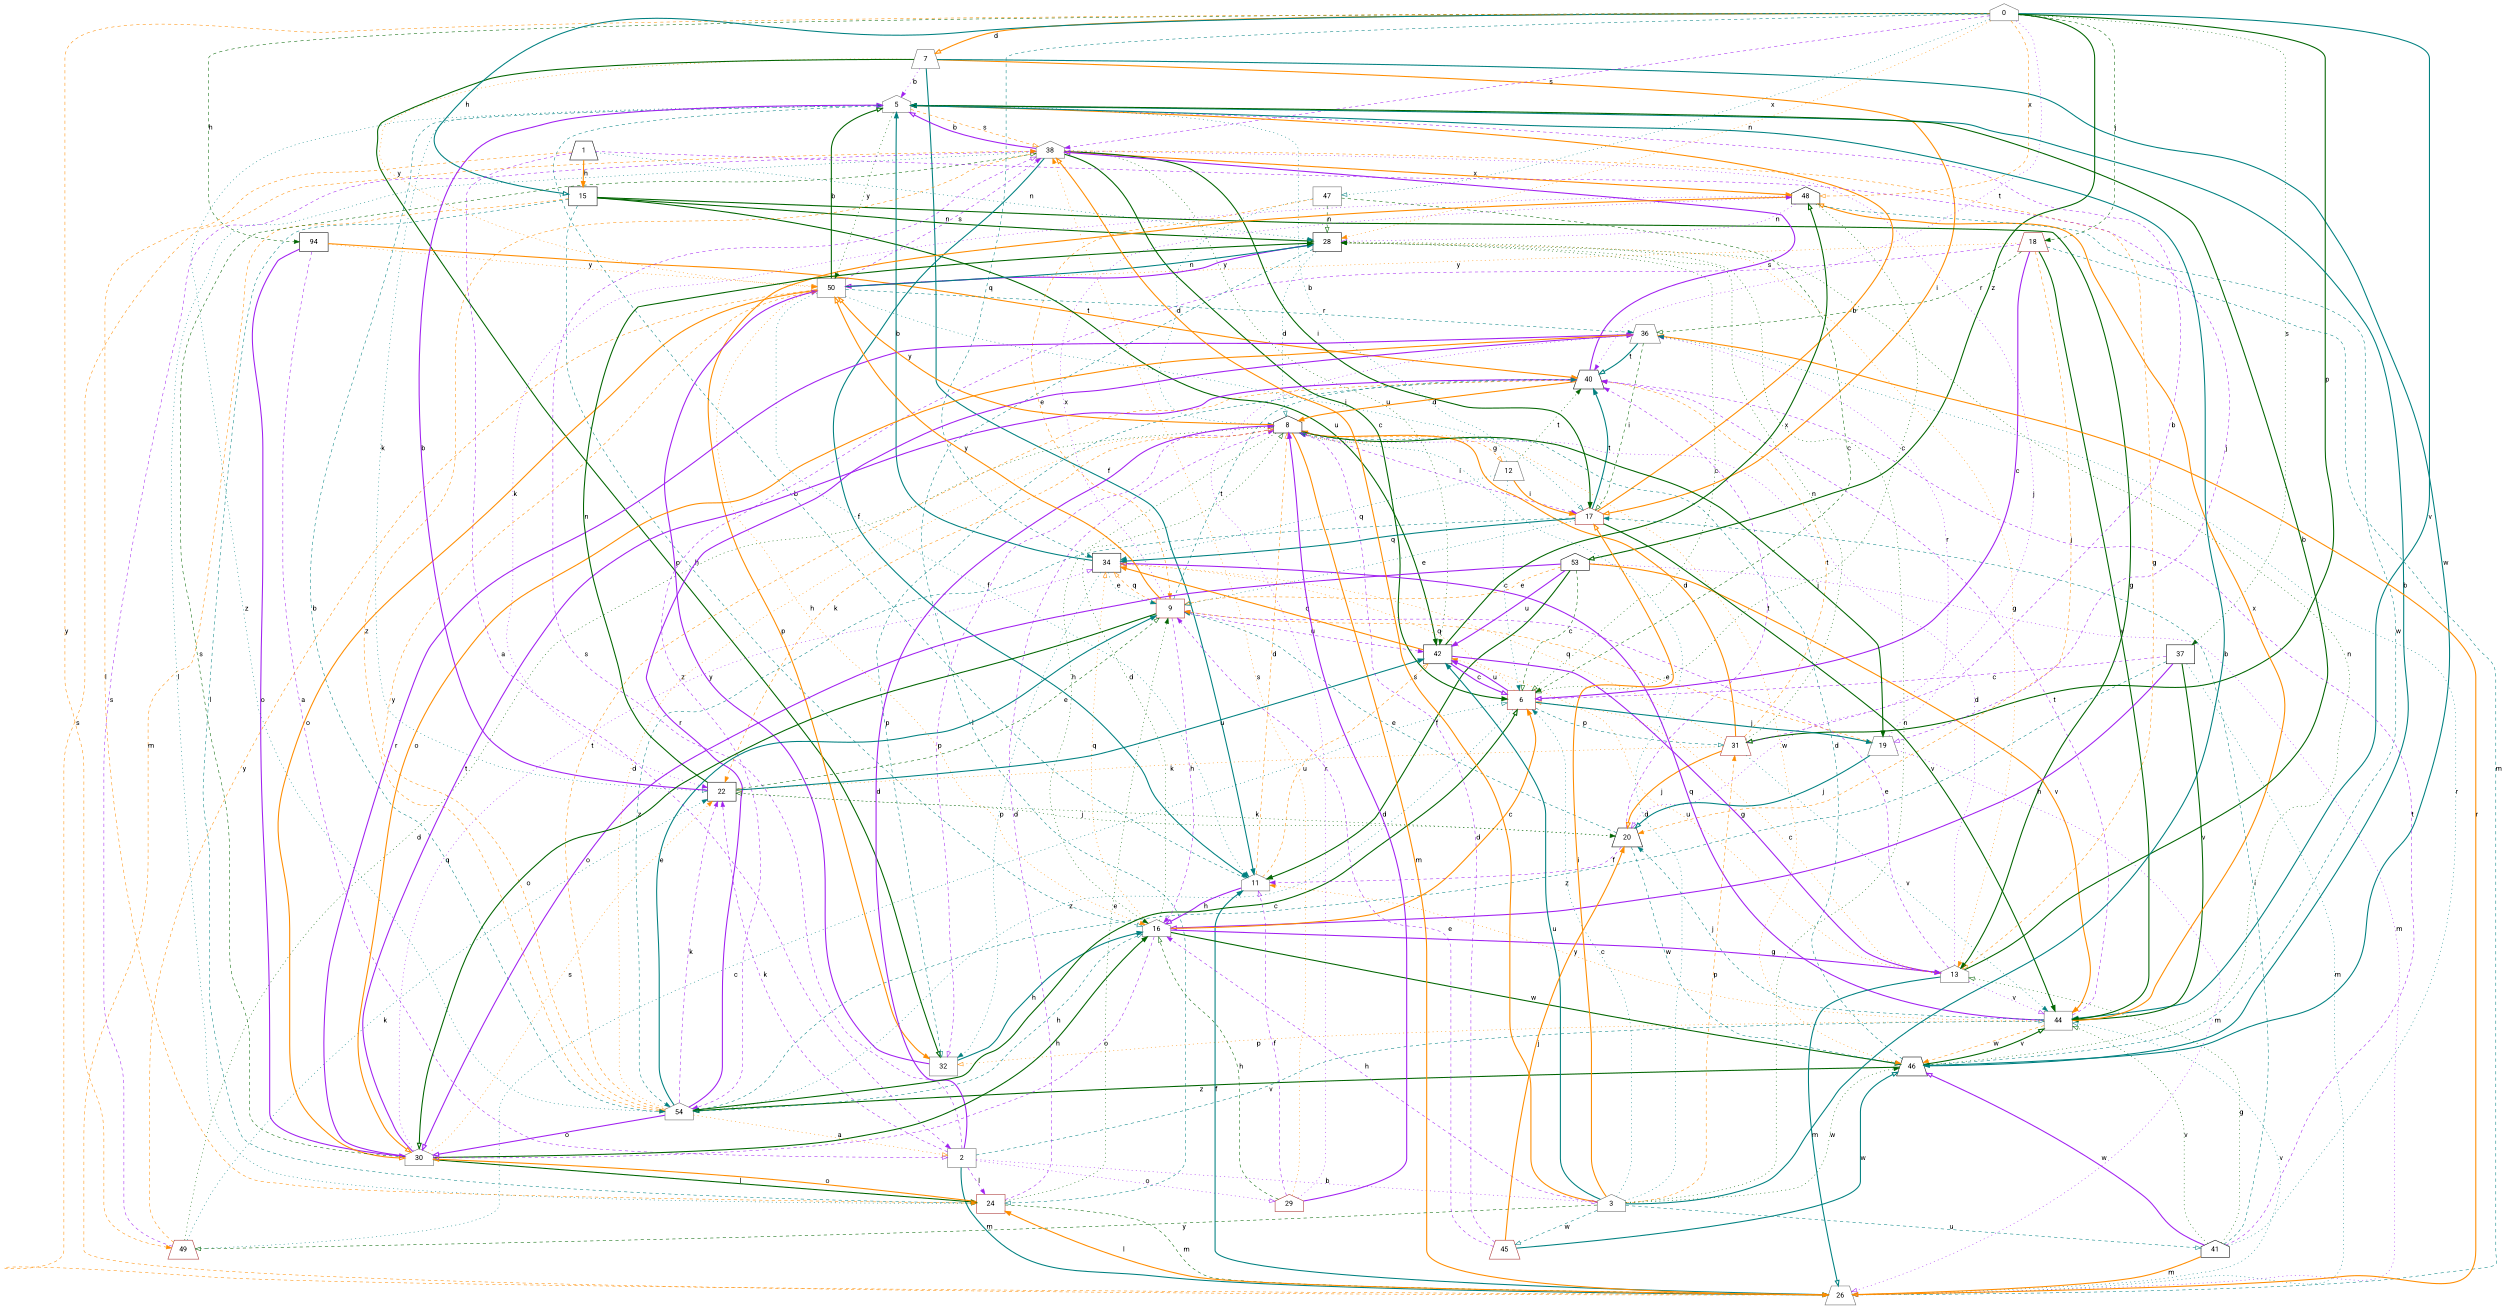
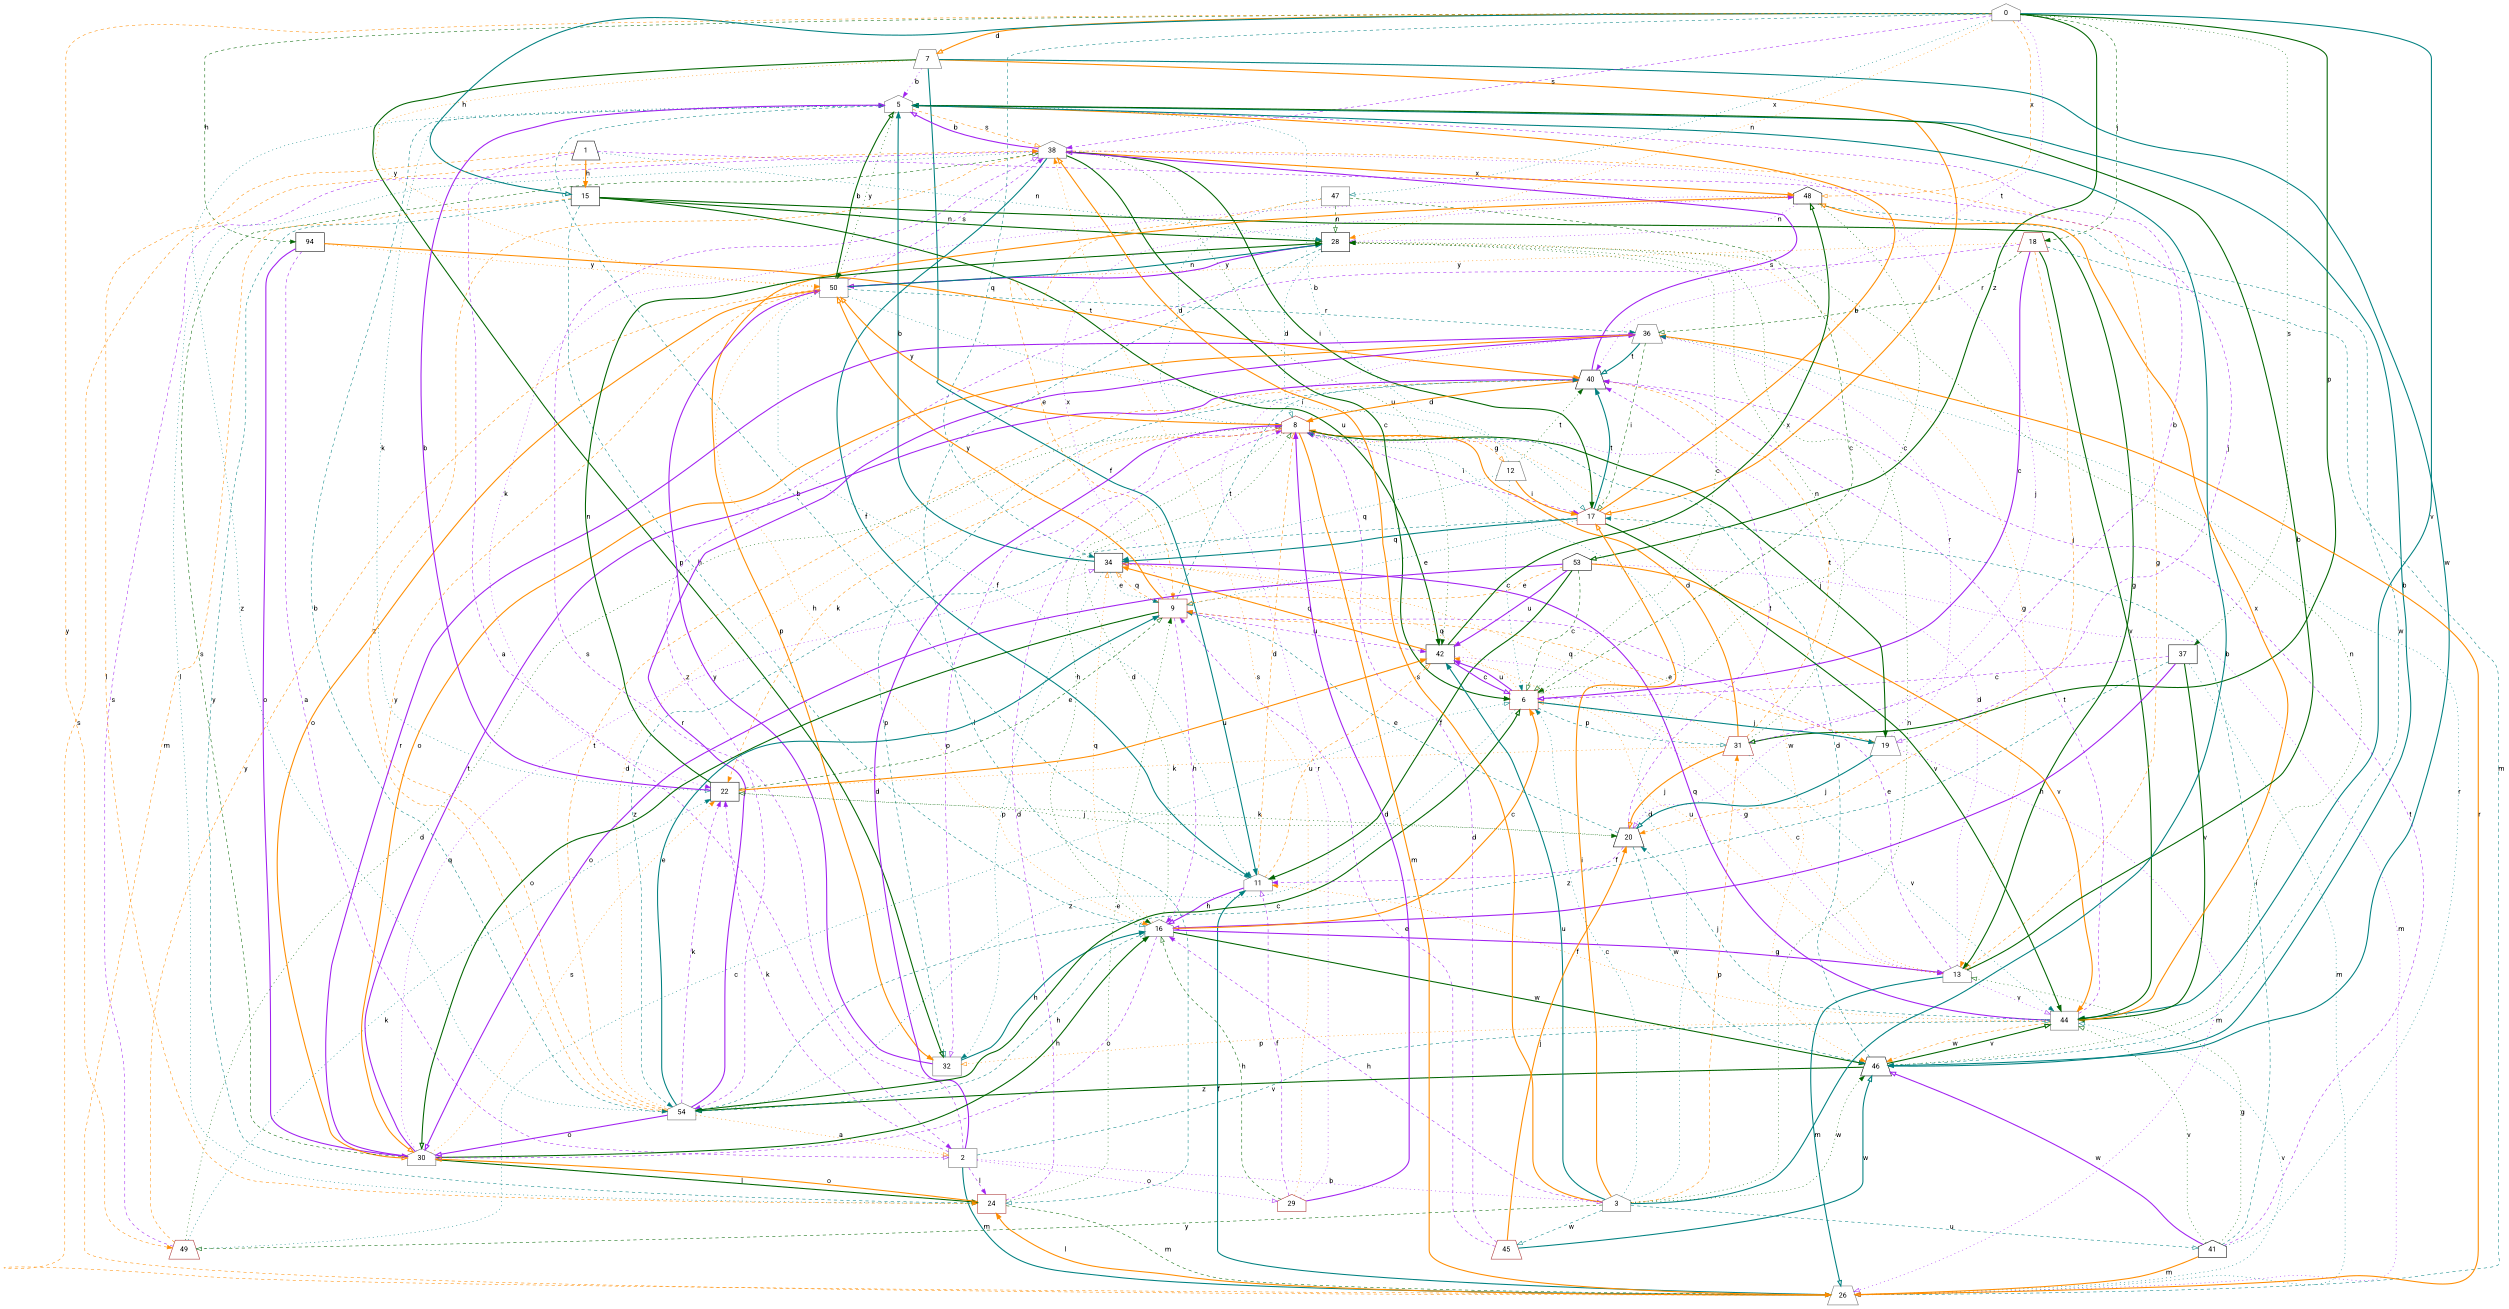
node "8": color black -> brown
edge "15" -> "24": label "l" -> "y"
edge "22" -> "42": color teal -> darkorange
edge "42" -> "13": style bold -> dotted
edge "44" -> "11": label "y" -> "f"
